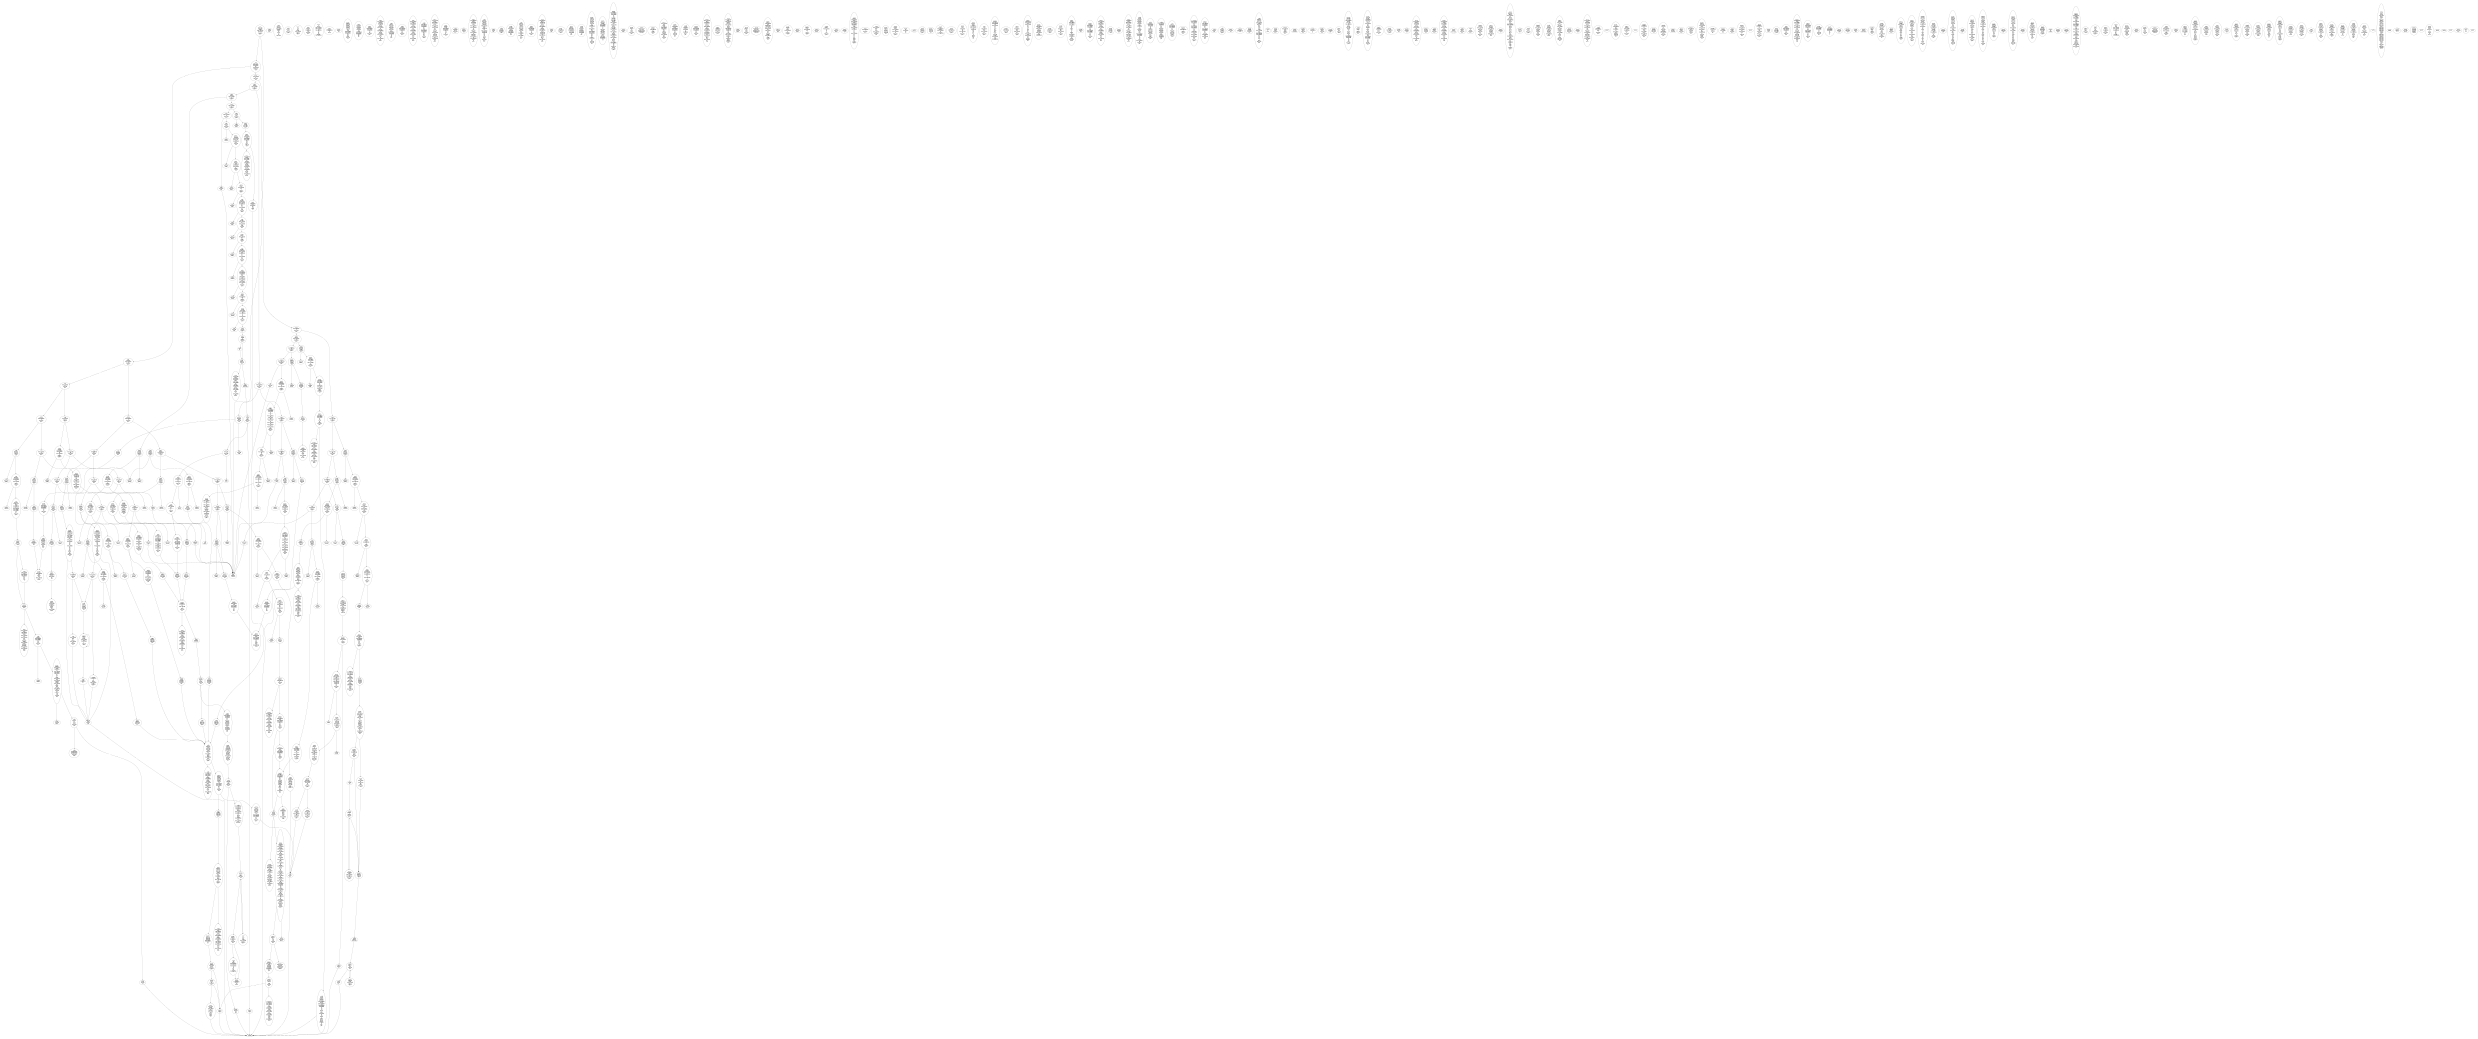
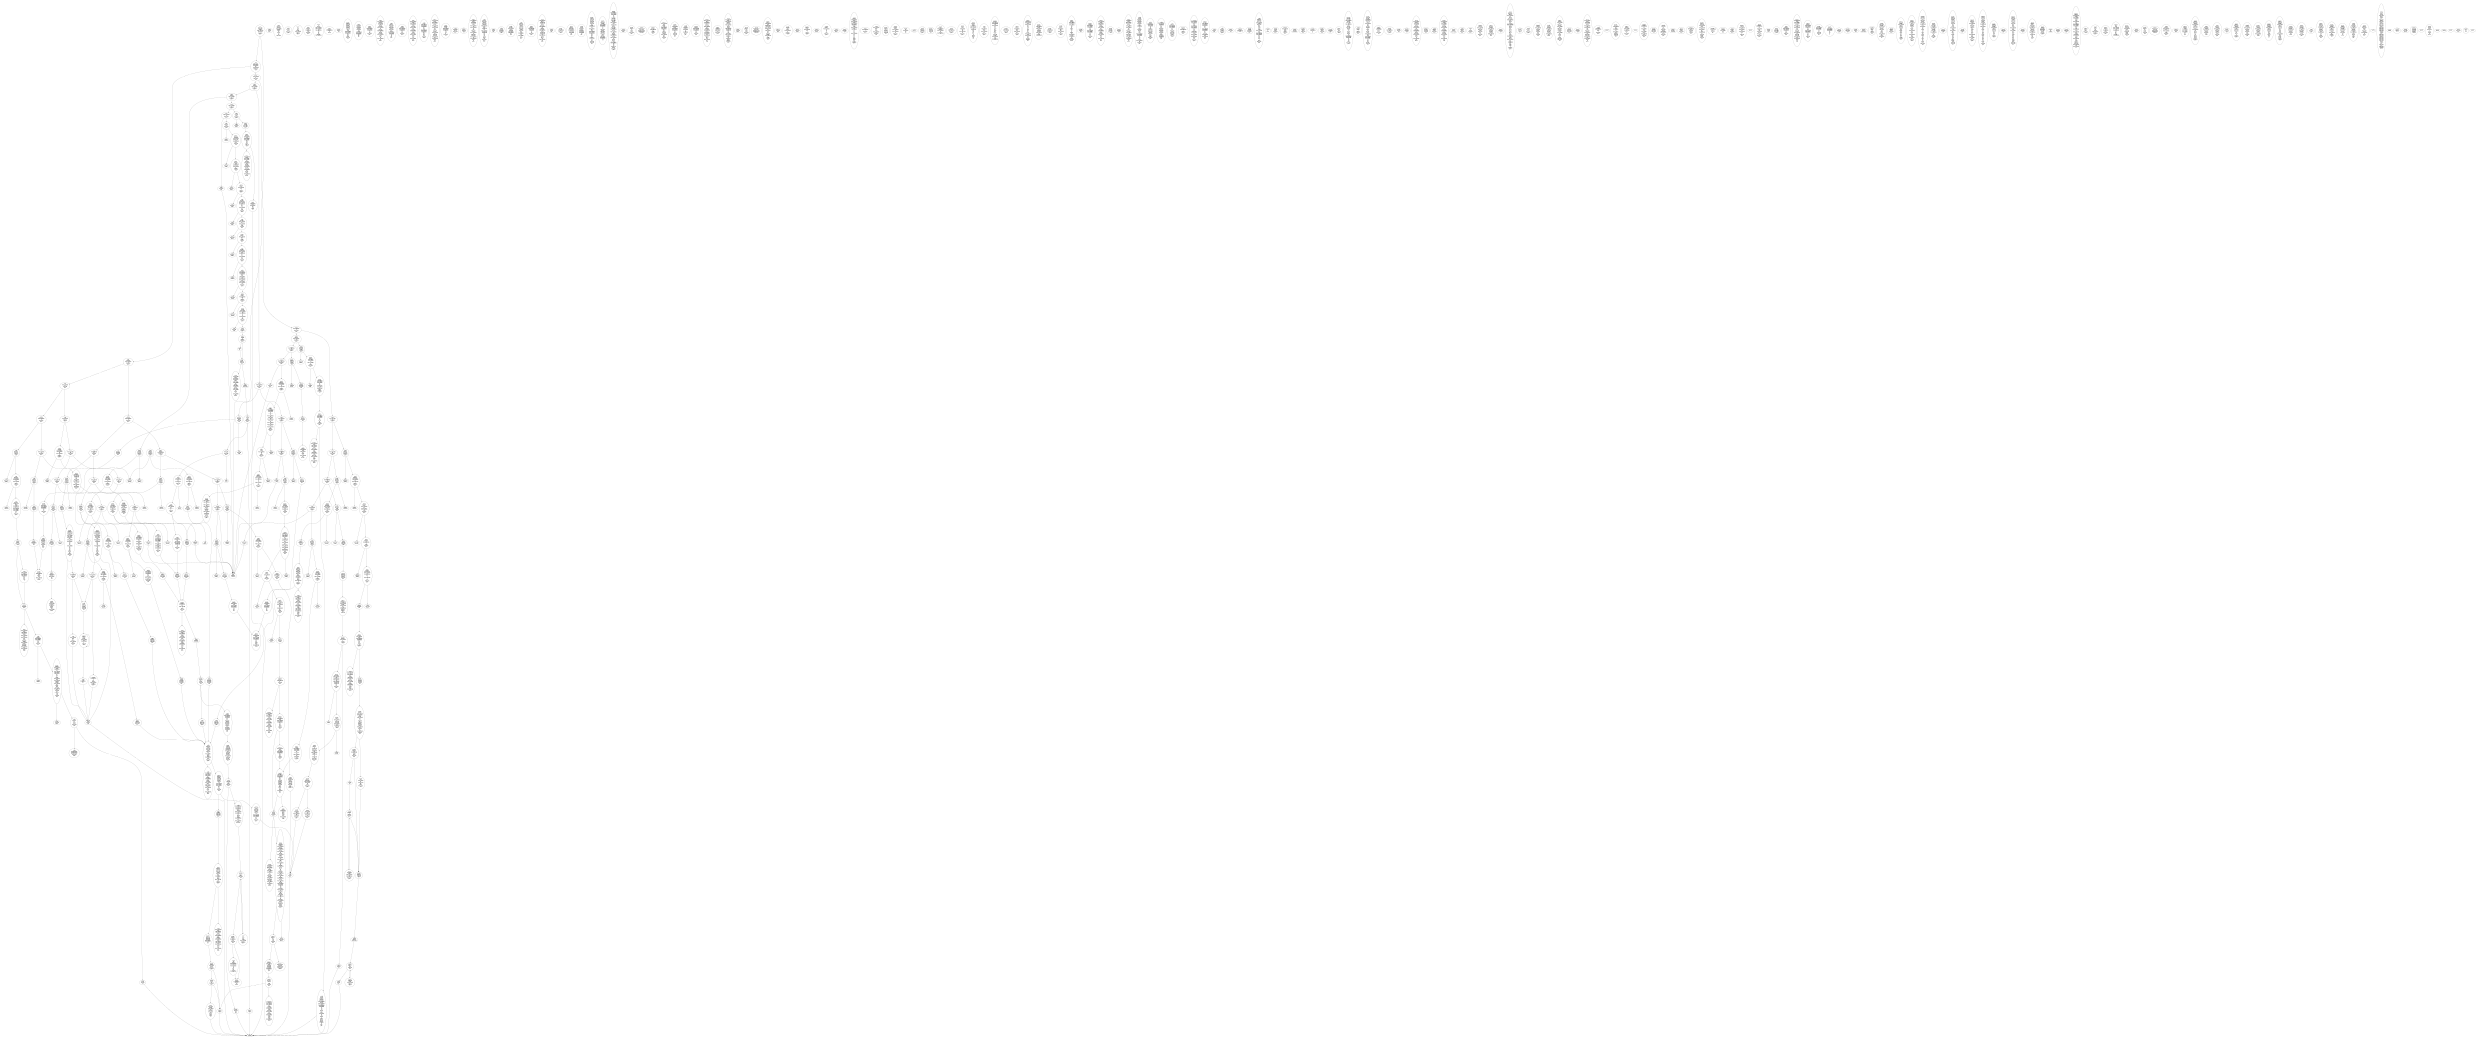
node "# 0x14a PUSHX Data JUMP": removed
